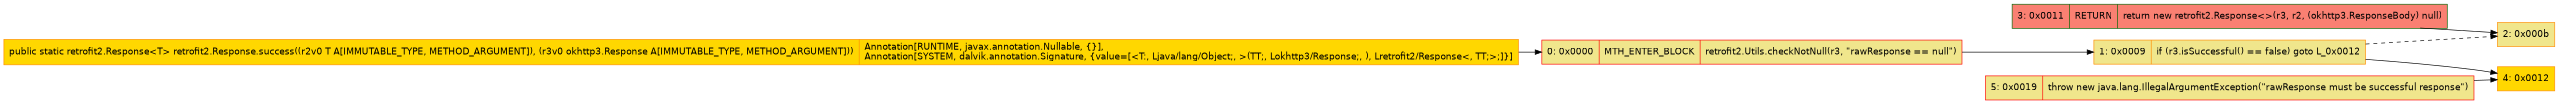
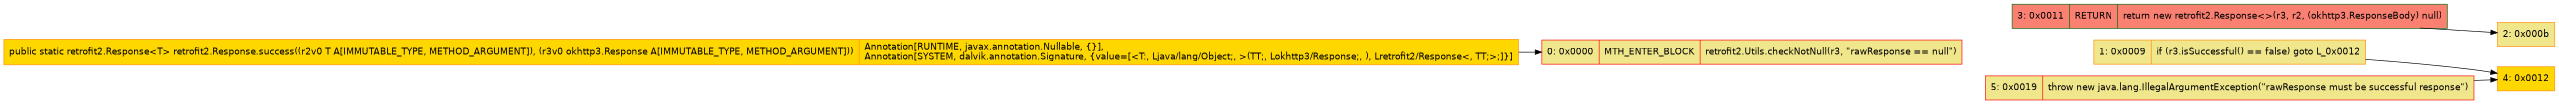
edge "1: 0x0009" -> "2: 0x000b": removed
edge "0: 0x0000" -> "1: 0x0009": removed
